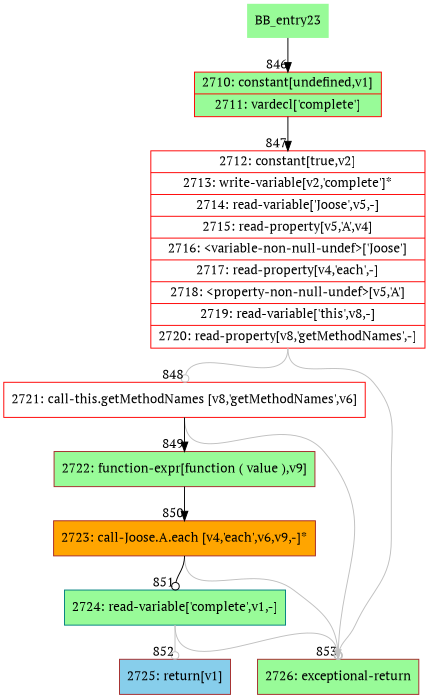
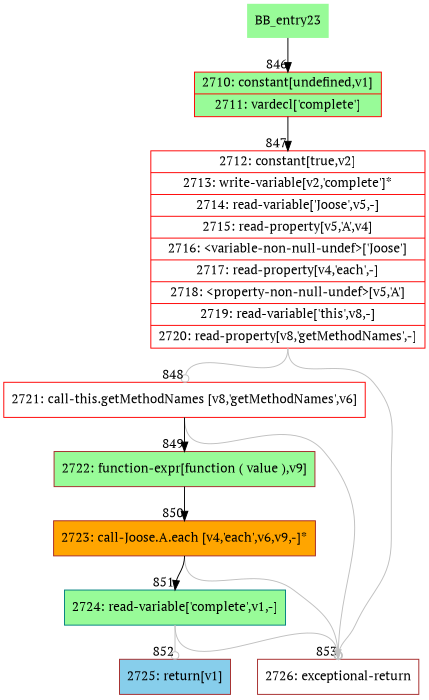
edge "2723: call-Joose.A.each [v4,'each',v6,v9,-]*" -> "2724: read-variable['complete',v1,-]": arrowhead odot -> normal
node "2726: exceptional-return": fillcolor palegreen -> white
